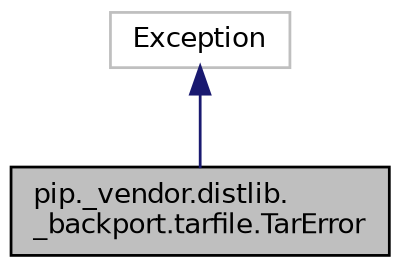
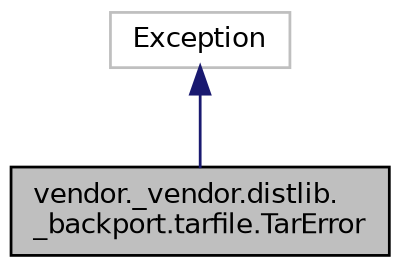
node "pip._vendor.distlib. _backport.tarfile.TarError": label "pip._vendor.distlib. _backport.tarfile.TarError" -> "vendor._vendor.distlib. _backport.tarfile.TarError"
